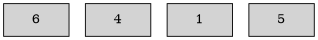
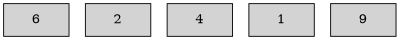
node "2": added
node "5": label "5" -> "9"
